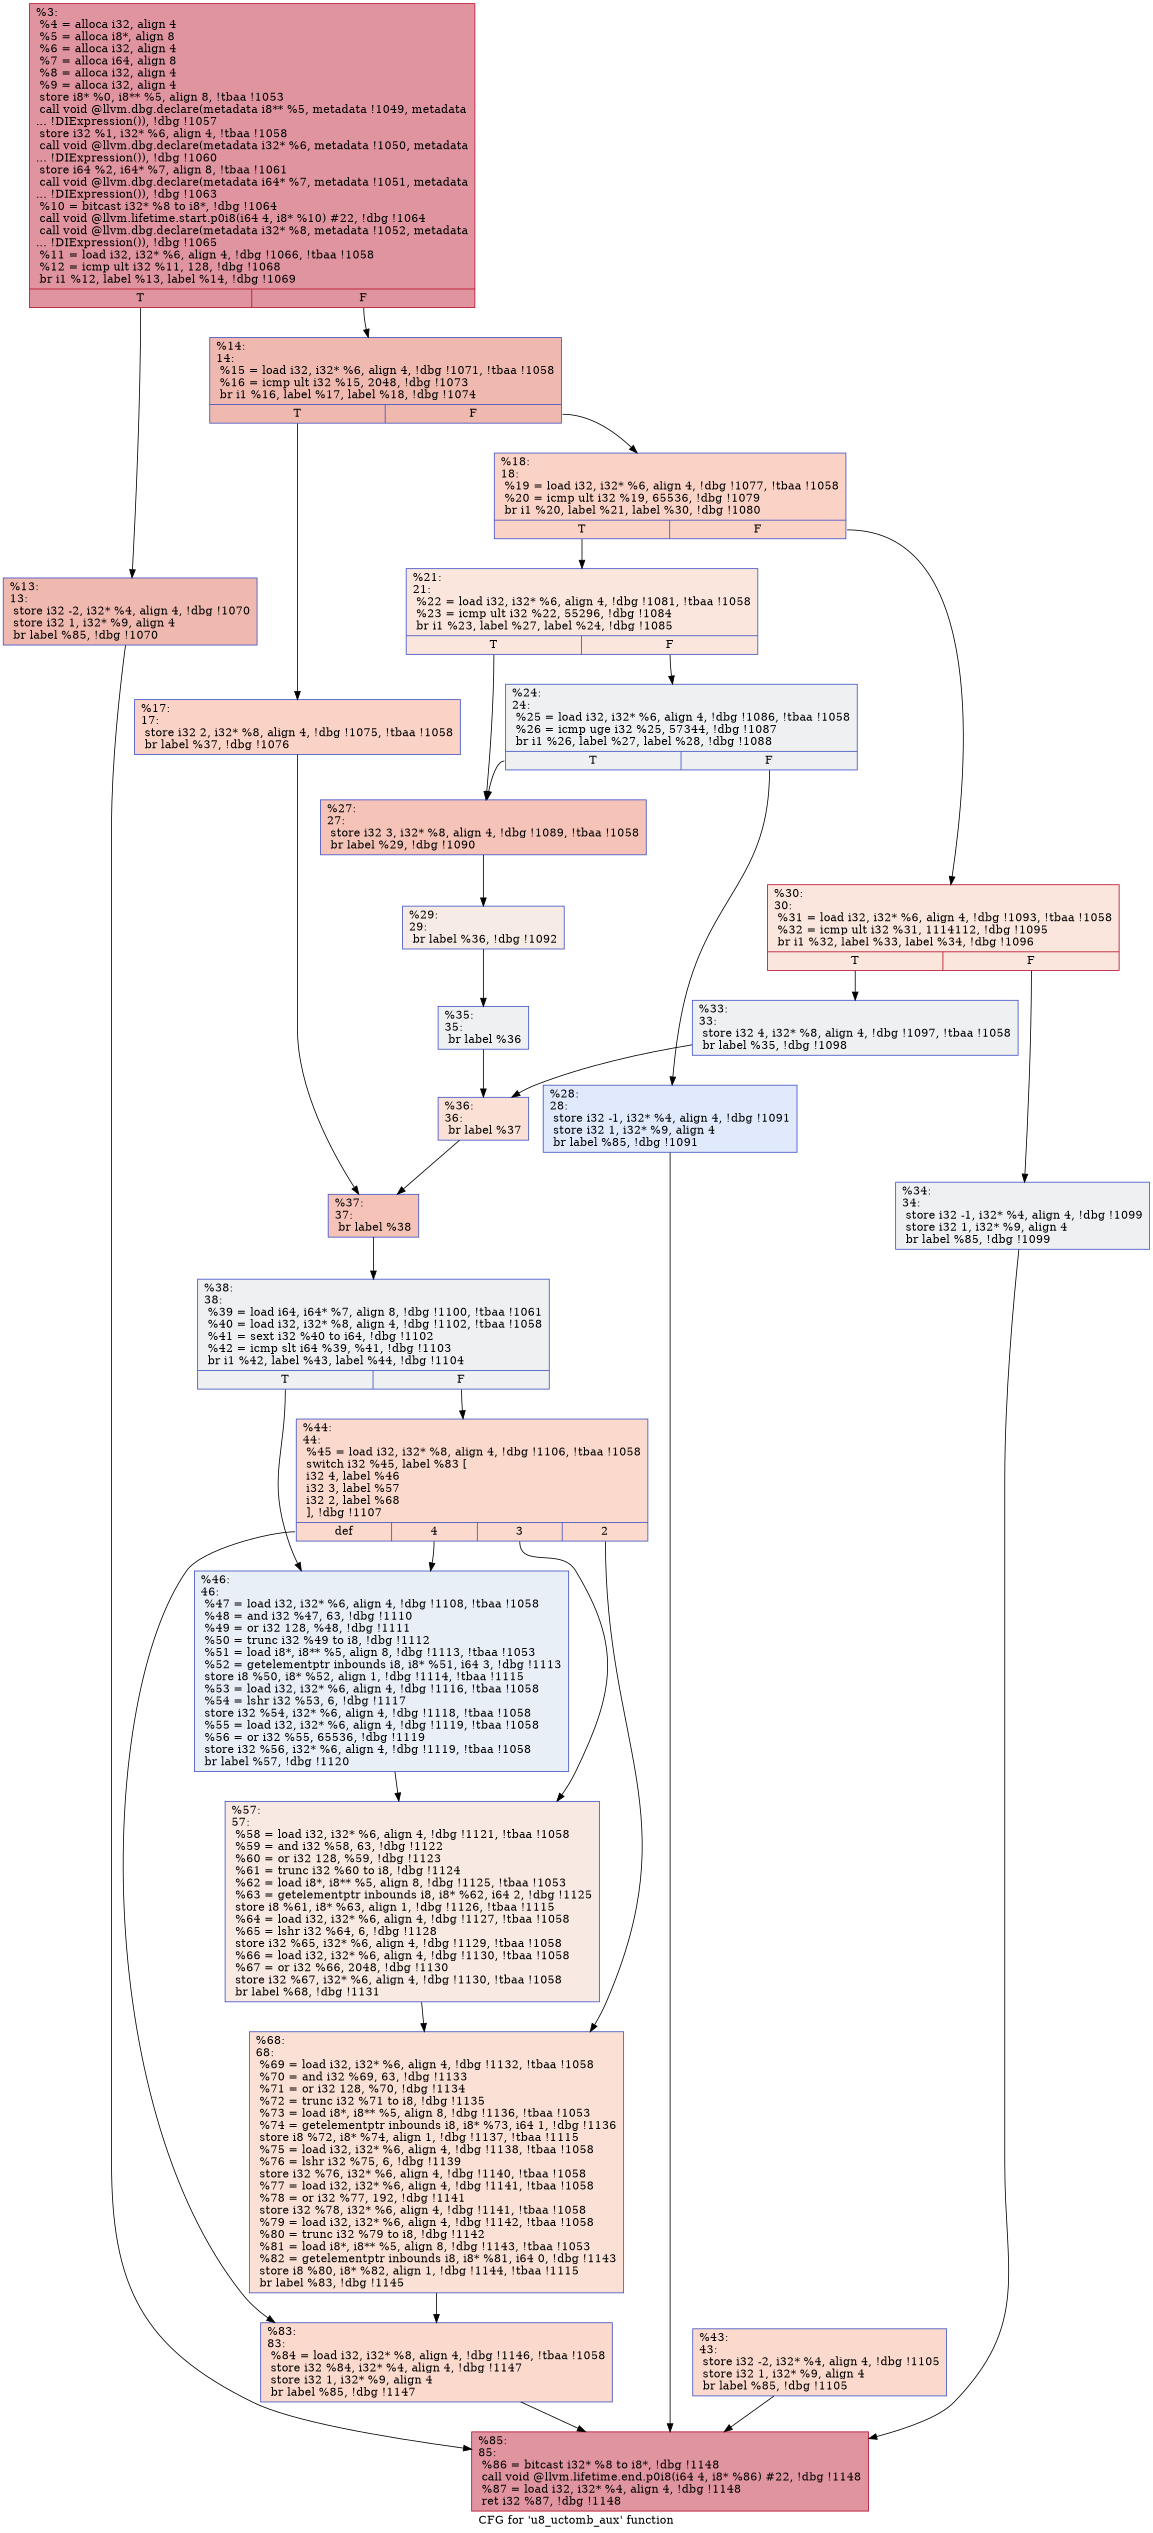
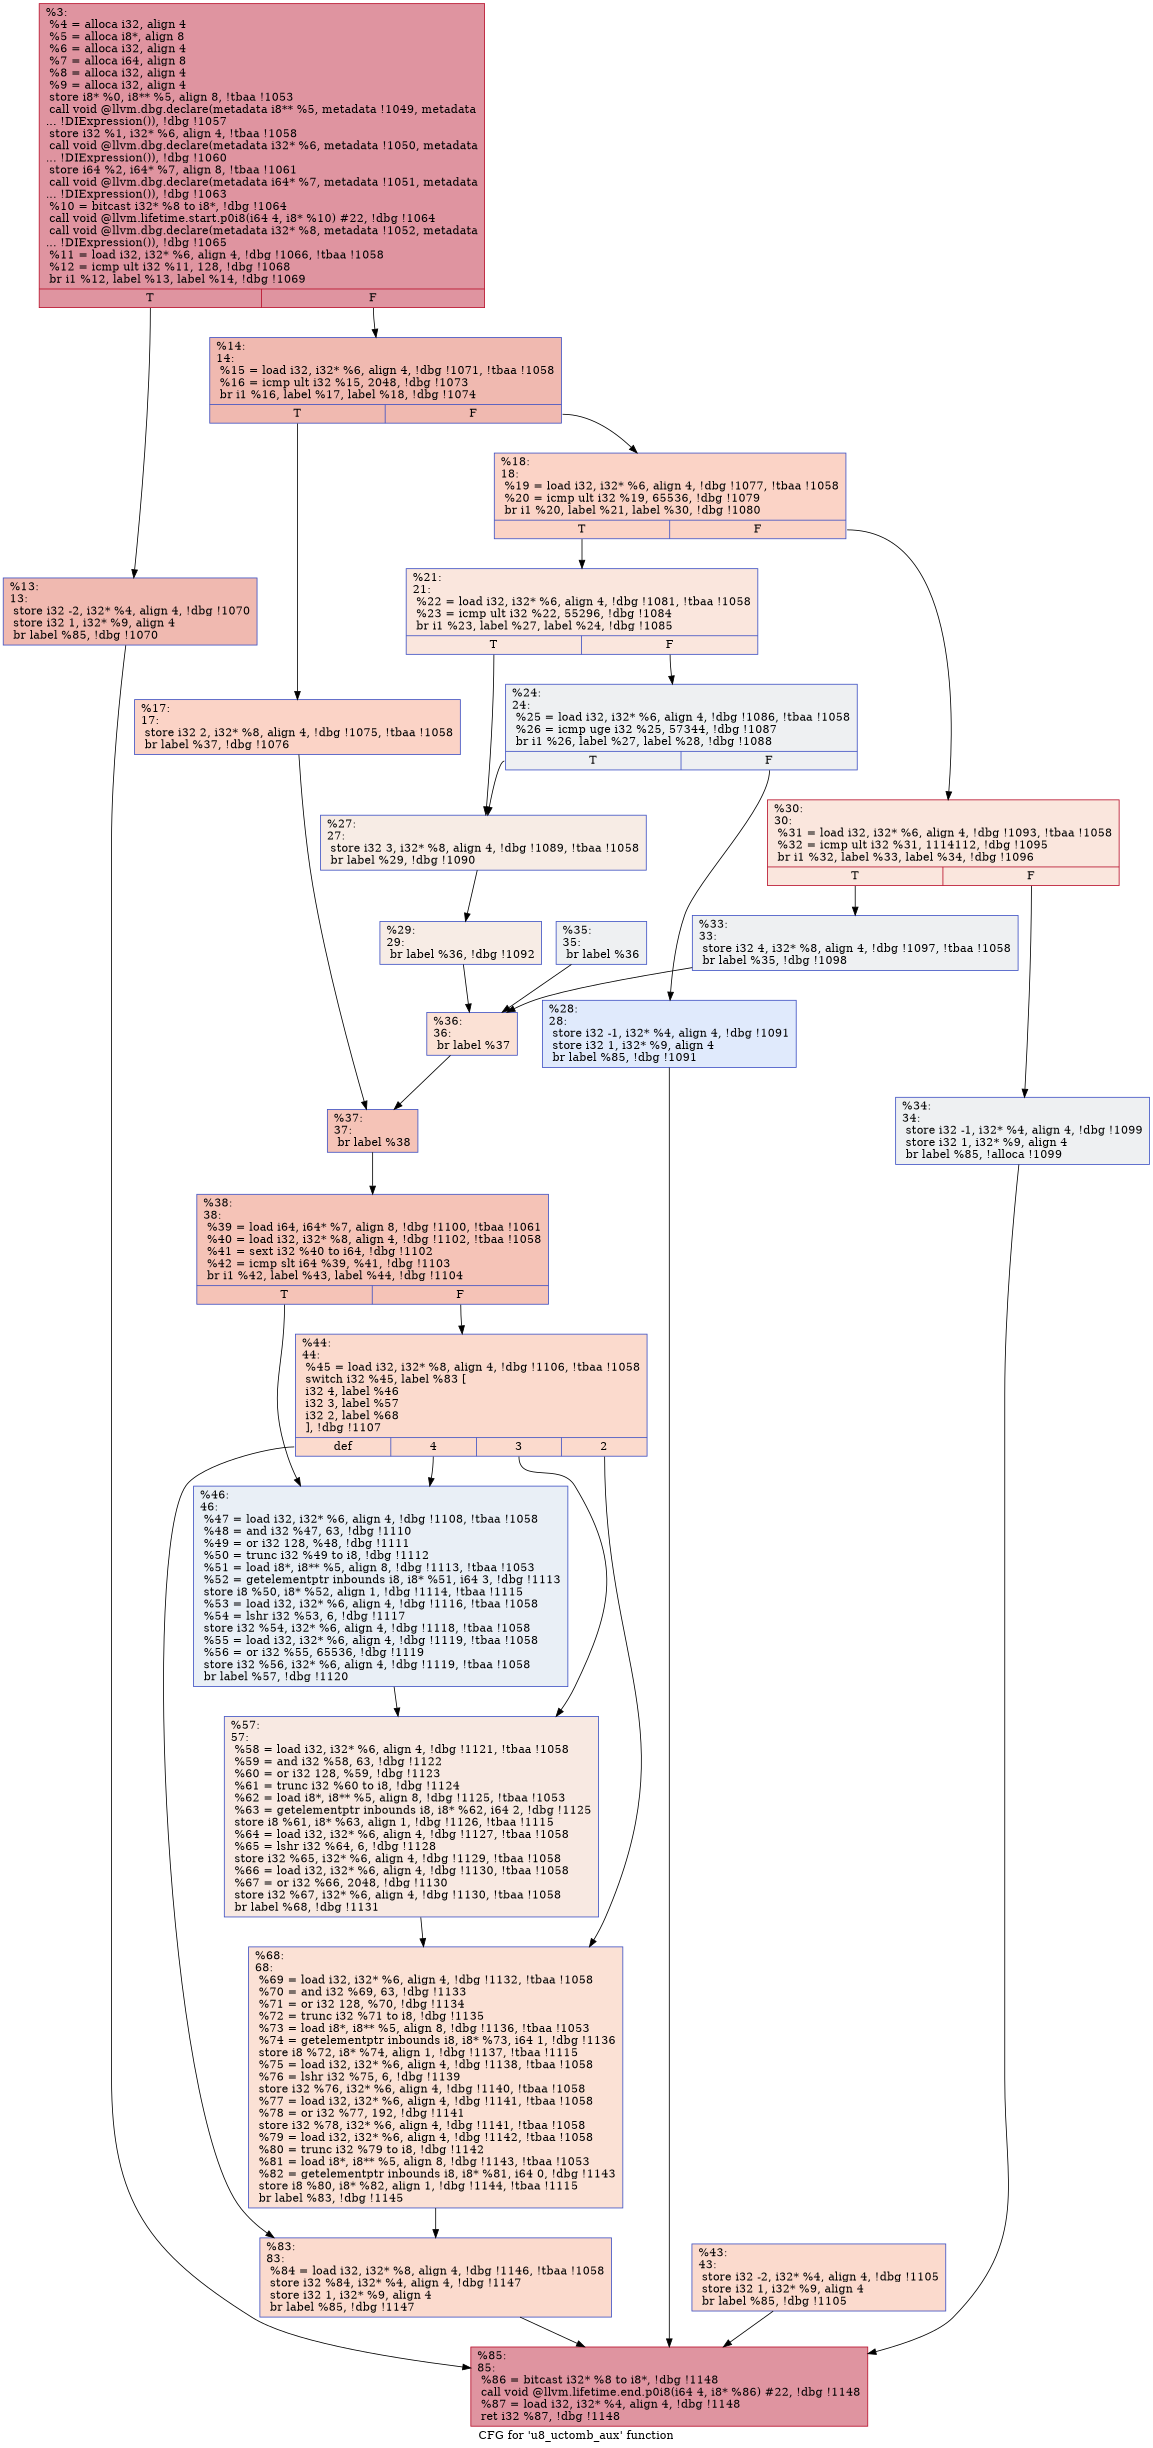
node "%27:": fillcolor #e8765c70 -> #ecd3c570
edge "%29:" -> "%35:": now "%29:" -> "%36:"
node "%34:": text "br label %85, !dbg !1099" -> "br label %85, !alloca !1099"
node "%38:": fillcolor #d9dce170 -> #e8765c70
